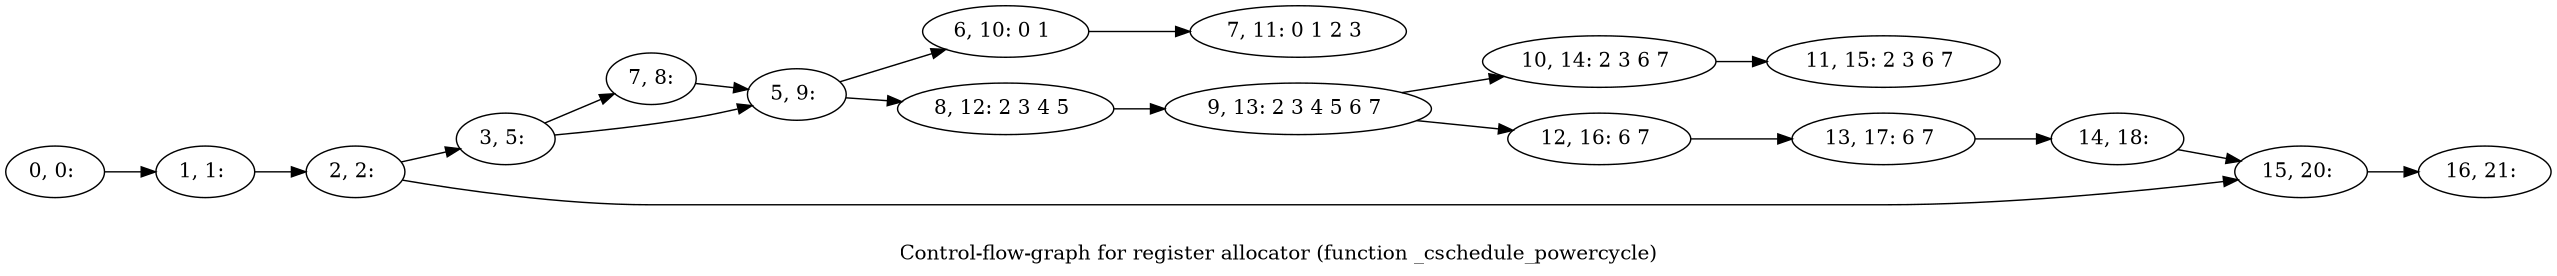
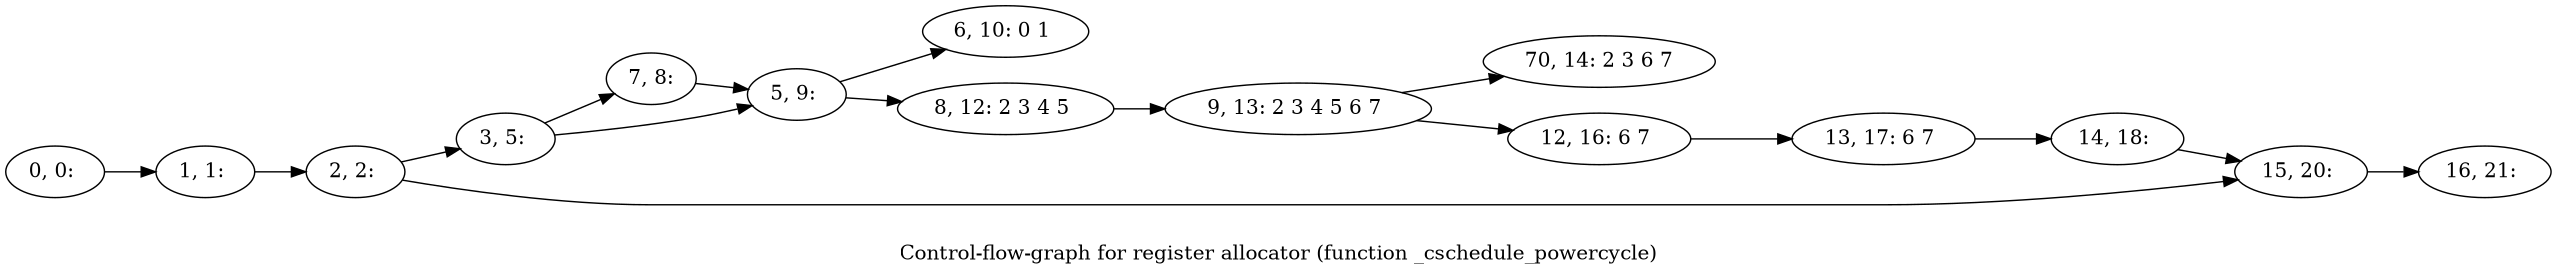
node "7, 11: 0 1 2 3": removed
node "10, 14: 2 3 6 7": label "10, 14: 2 3 6 7" -> "70, 14: 2 3 6 7"
node "11, 15: 2 3 6 7": removed
